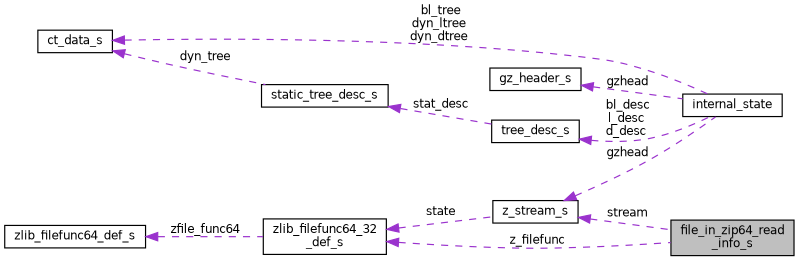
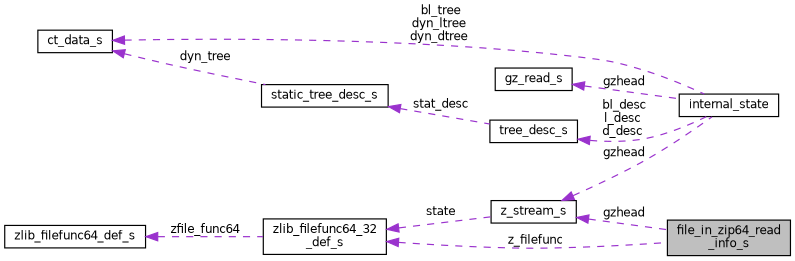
node "gz_header_s": label "gz_header_s" -> "gz_read_s"
edge "file_in_zip64_read _info_s" -> "z_stream_s": label " stream" -> " gzhead"
